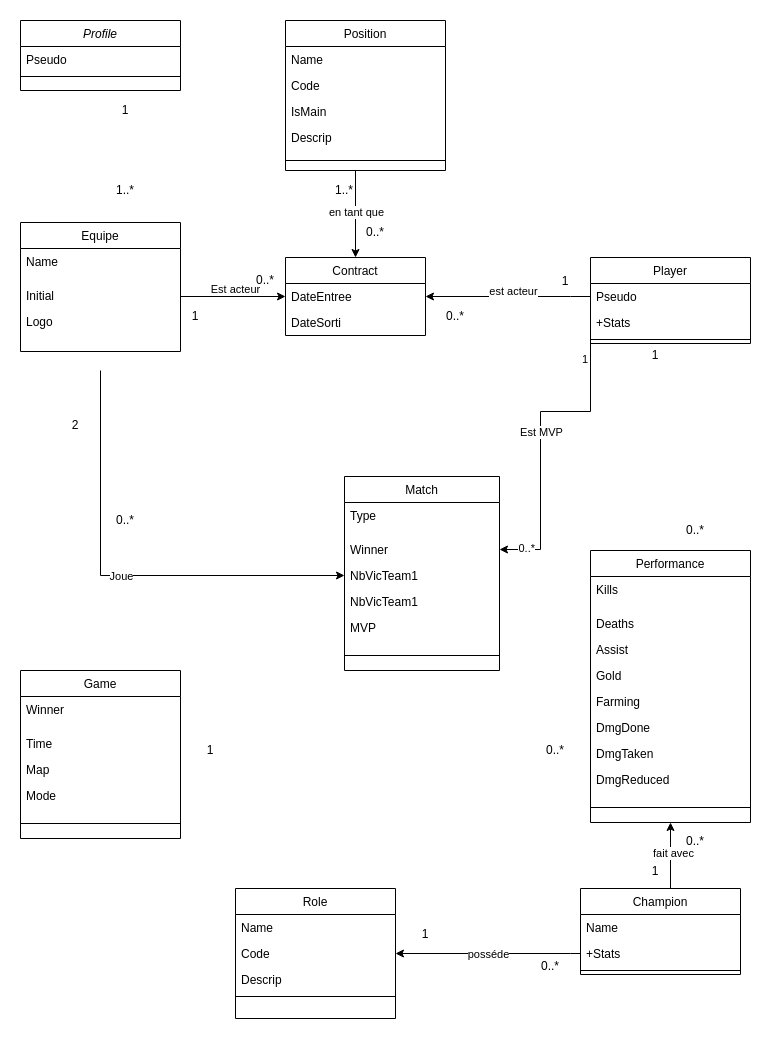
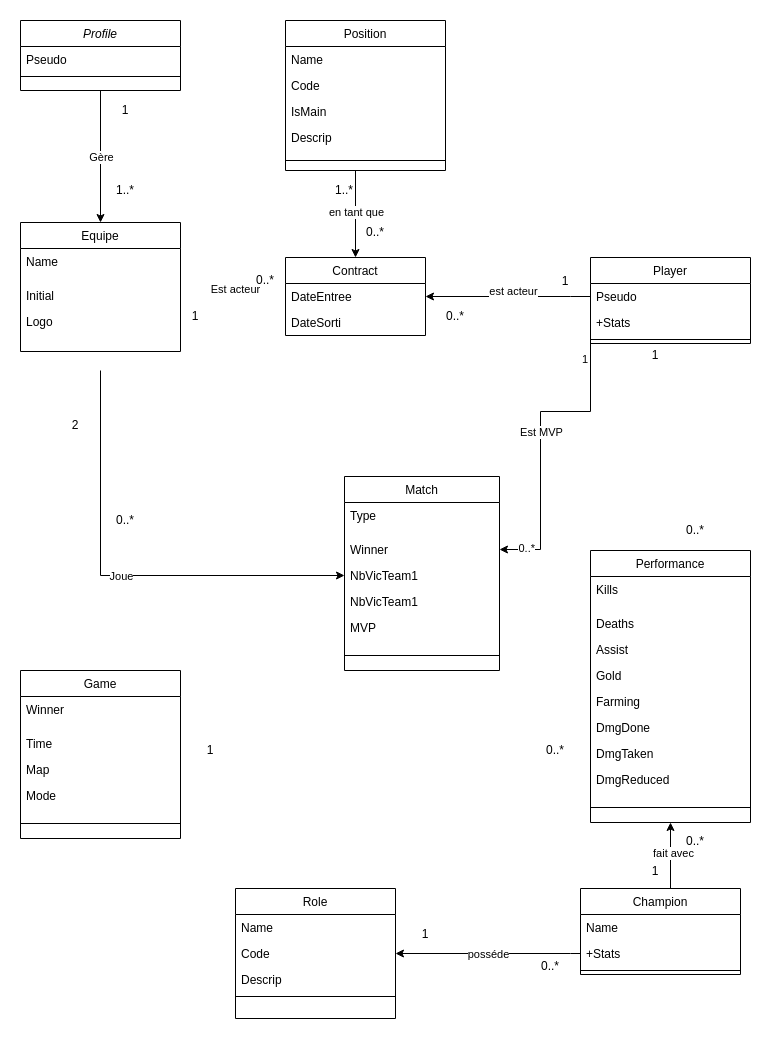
edge "Profile" -> "Equipe": added, label "Gère"
edge "Initial" -> "DateEntree": removed
